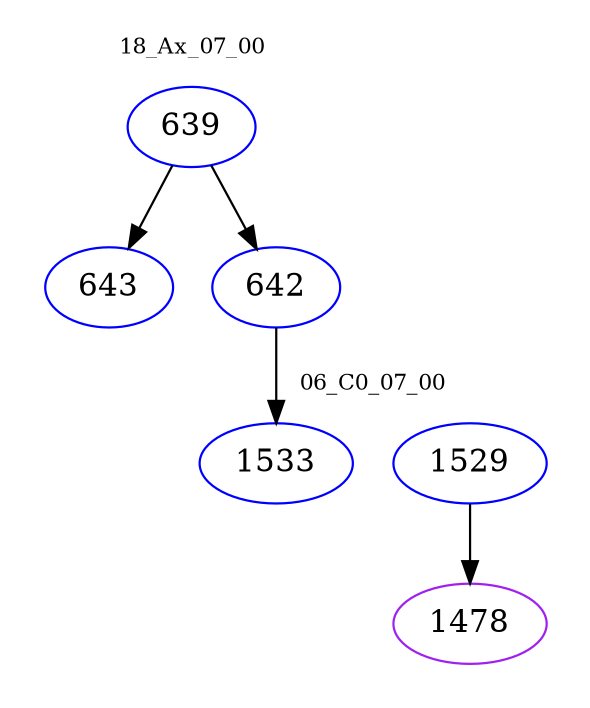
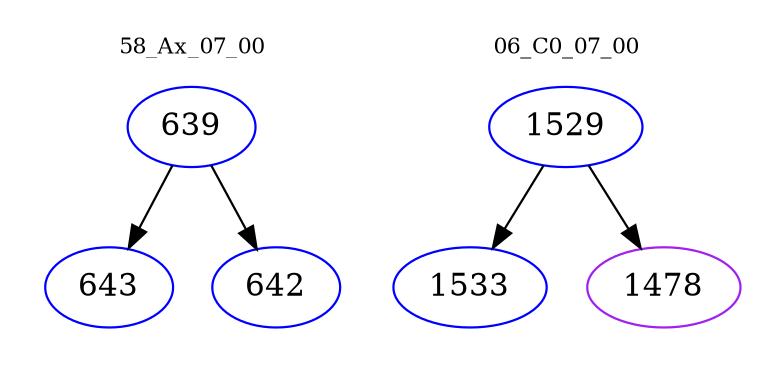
cluster "18_Ax_07_00": label "18_Ax_07_00" -> "58_Ax_07_00"
edge "642" -> "1533": now "1529" -> "1533"
